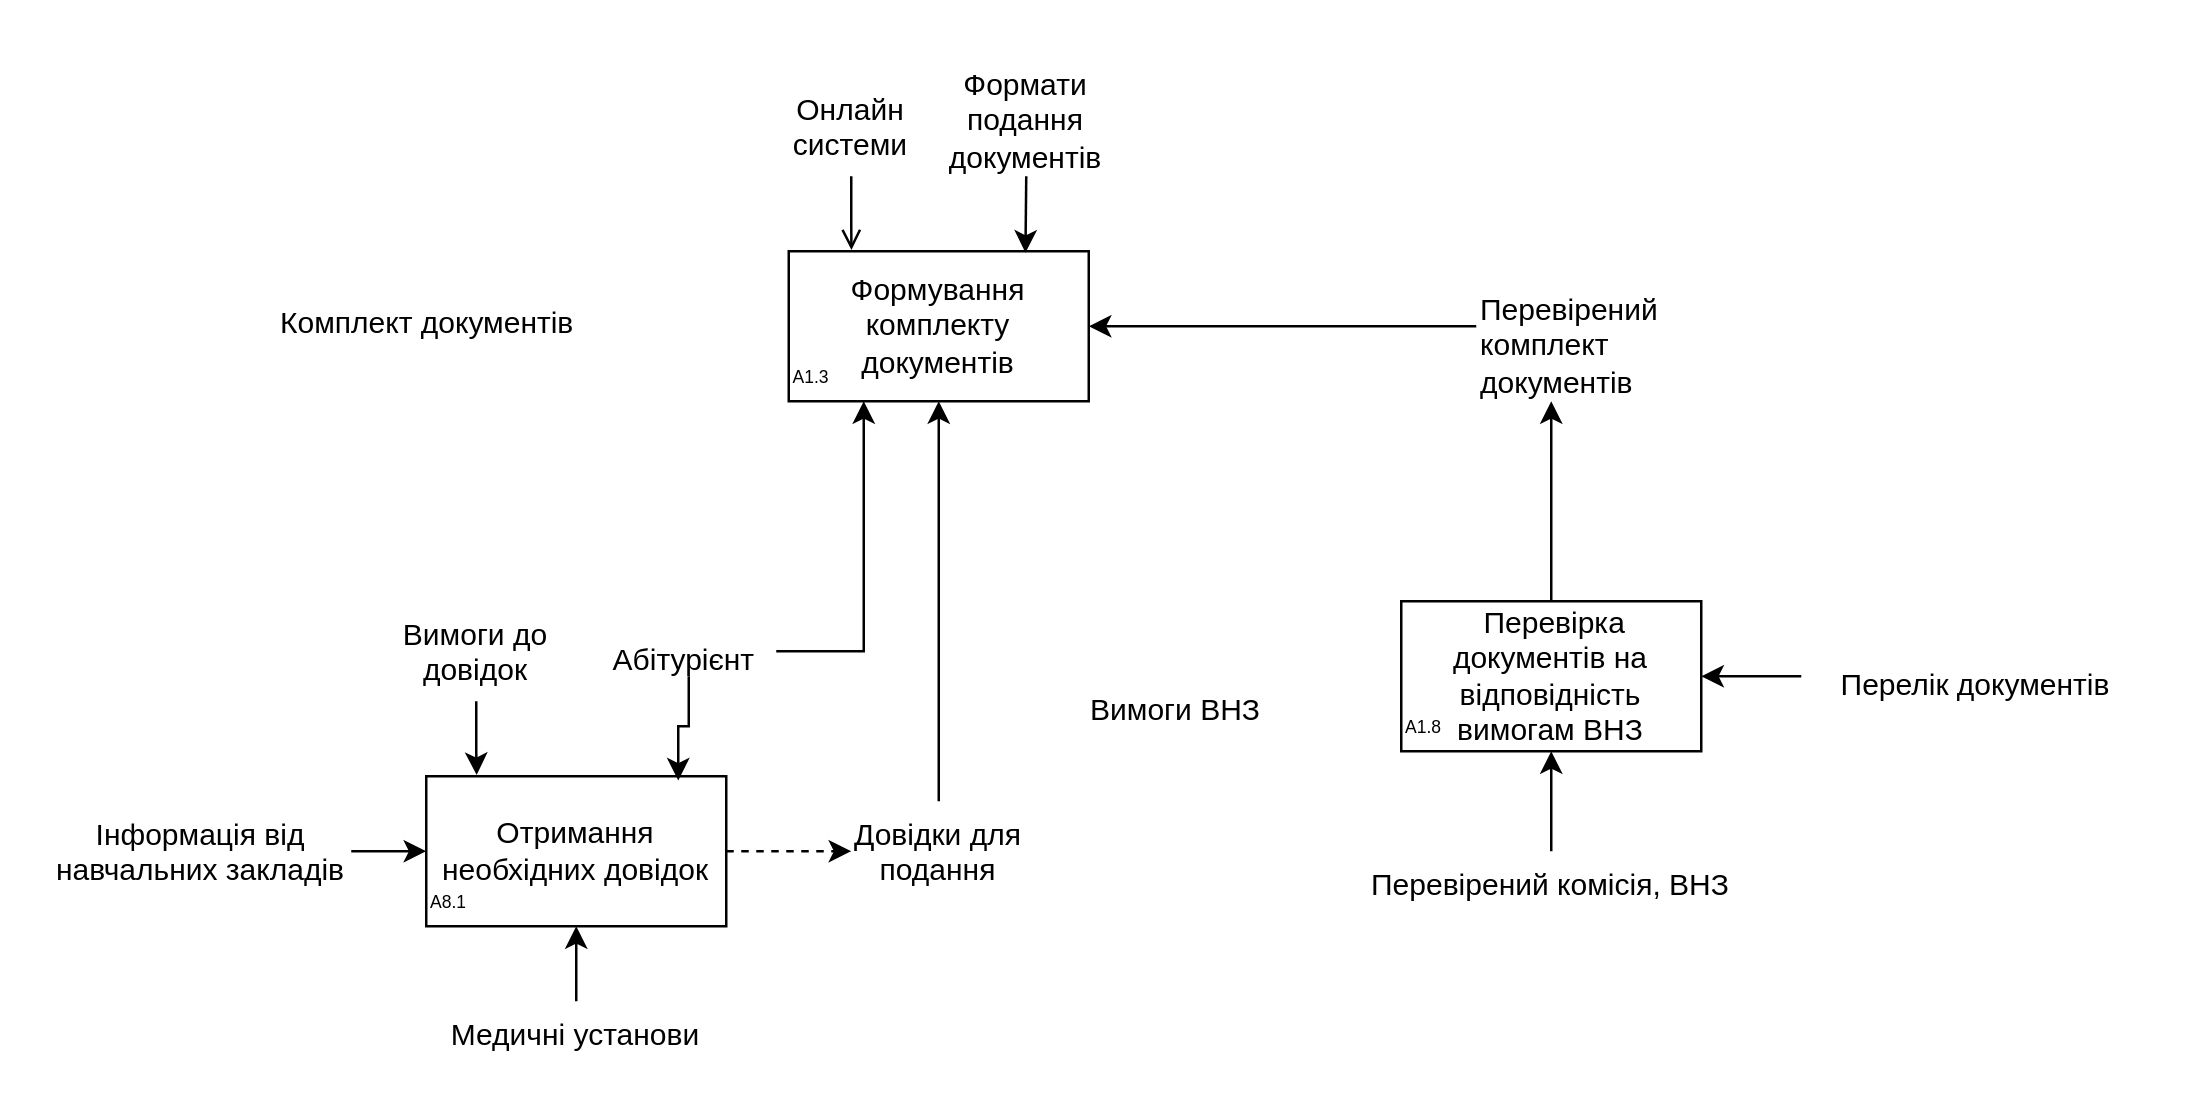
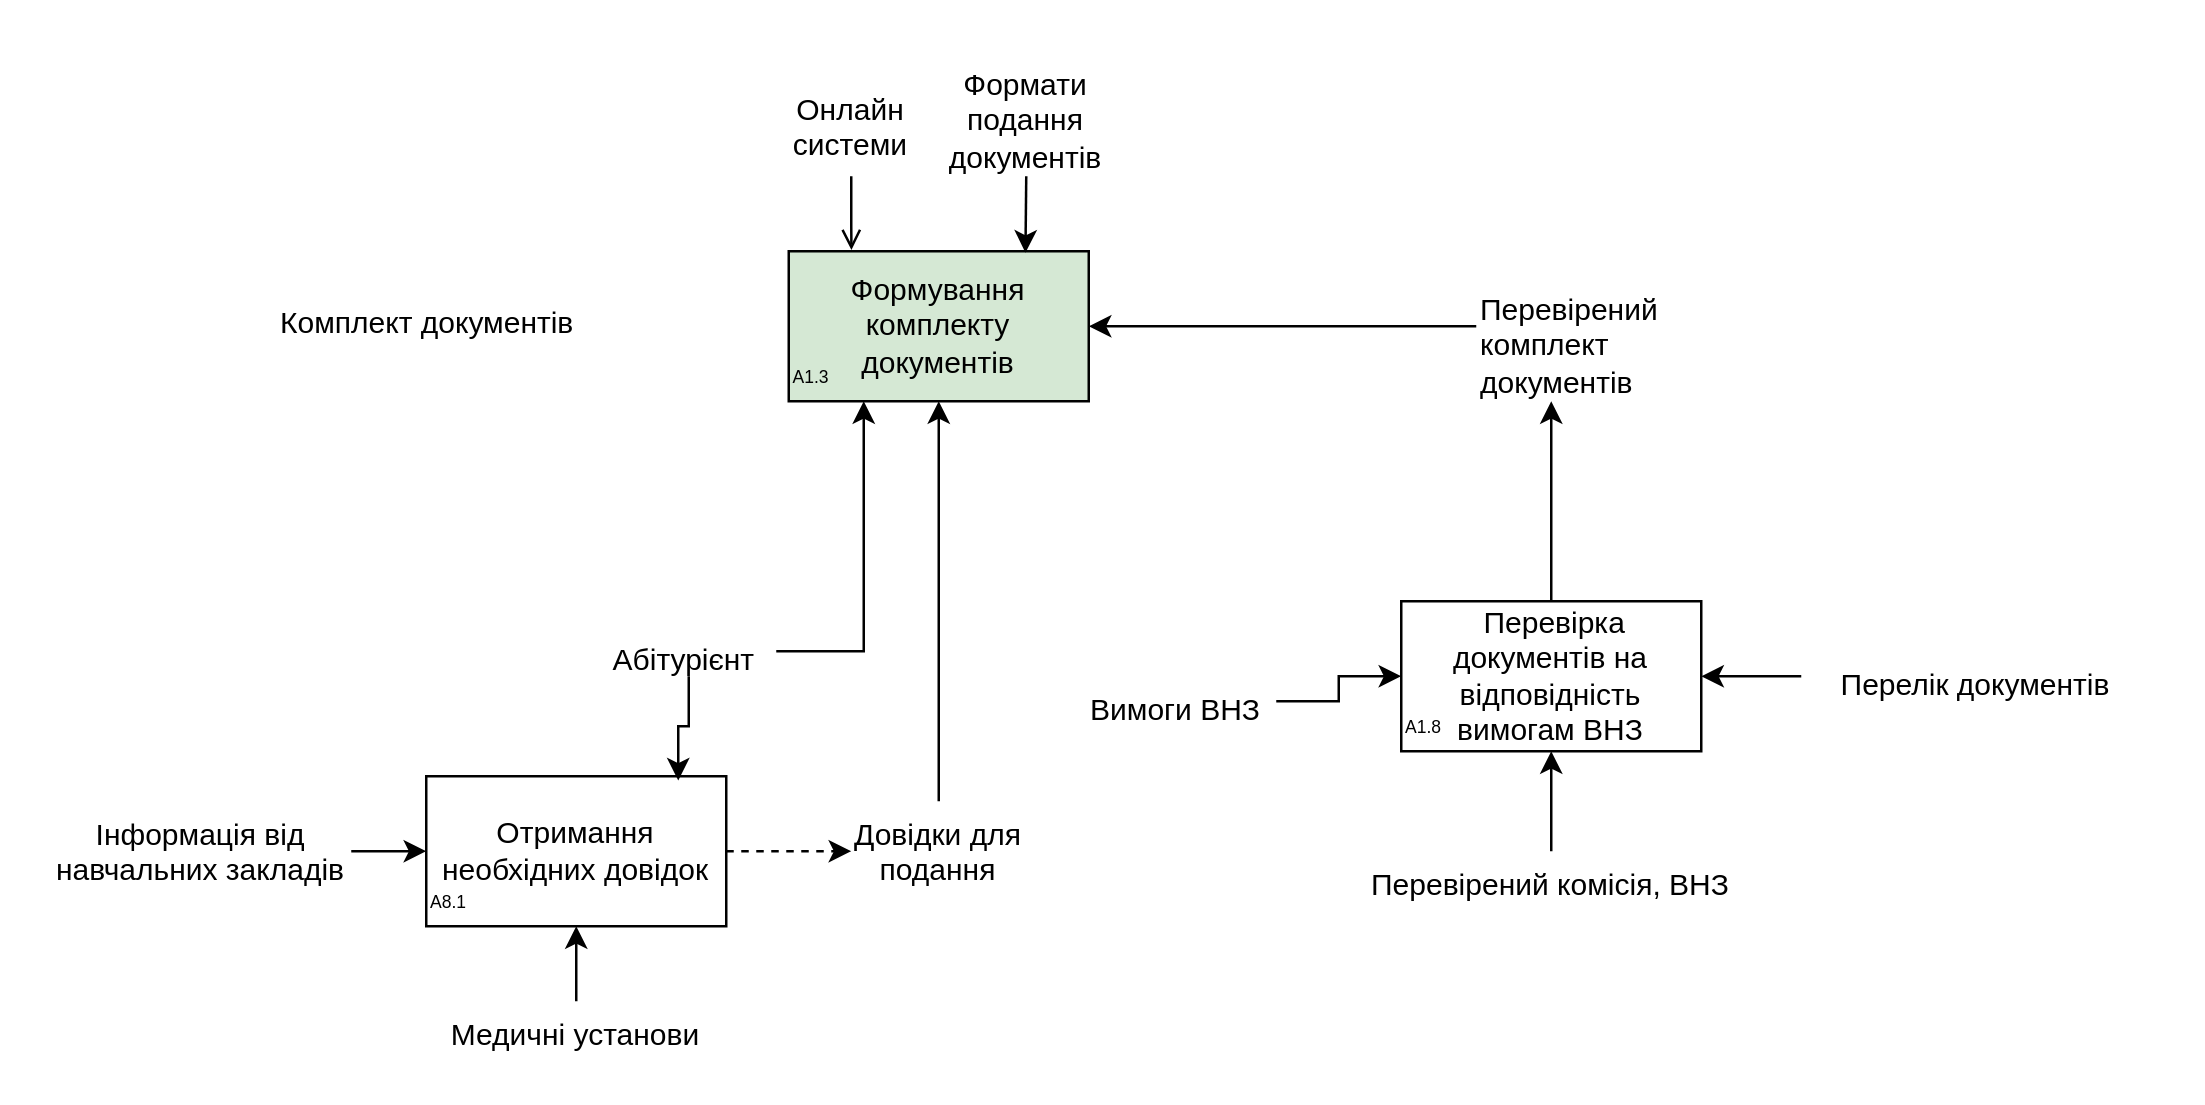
node "Формування комплекту документів": fillcolor #ffffff -> #d5e8d4
node "Вимоги до довідок": removed
edge "Вимоги ВНЗ" -> "Перевірка документів на відповідність вимогам ВНЗ": added
edge "Вимоги до довідок" -> "Отримання необхідних довідок": removed
